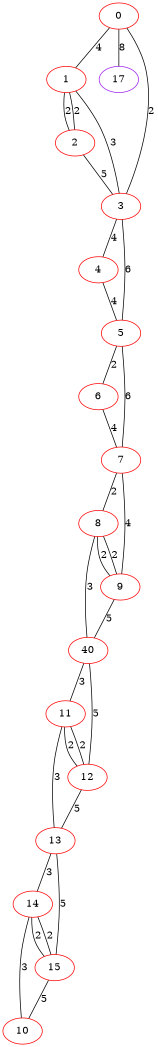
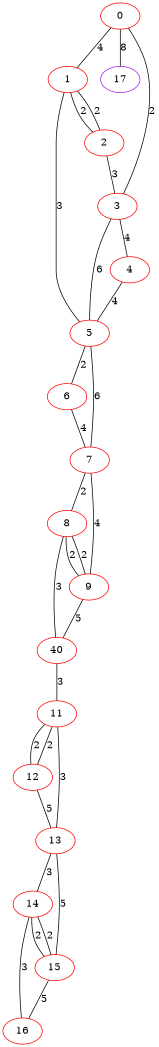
edge "1" -- "3": now "1" -- "5"
edge "2" -- "3": label "5" -> "3"
edge "40" -- "12": removed, label "5"
node "10": label "10" -> "16"
